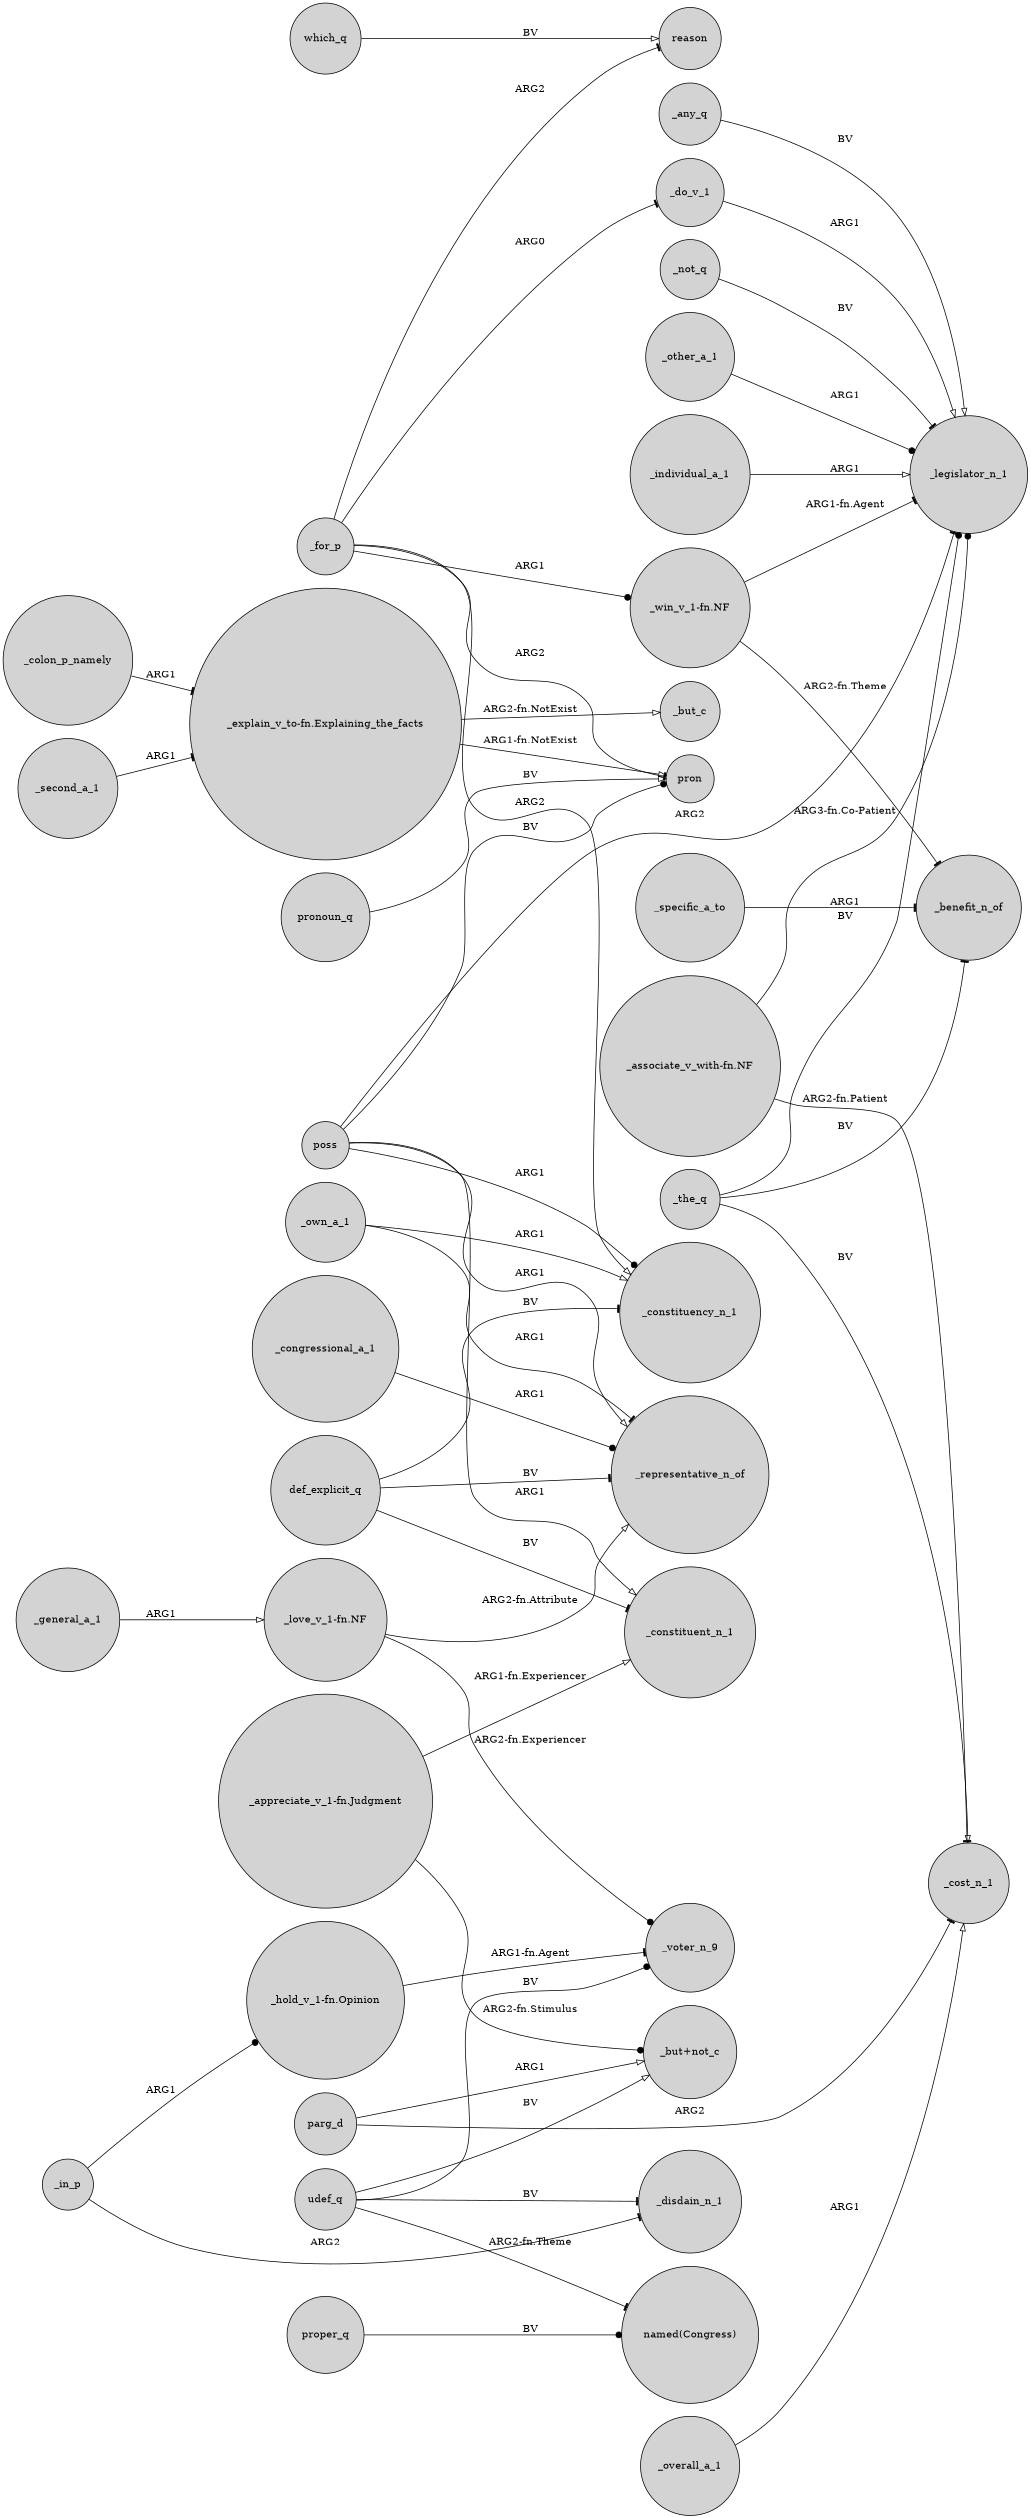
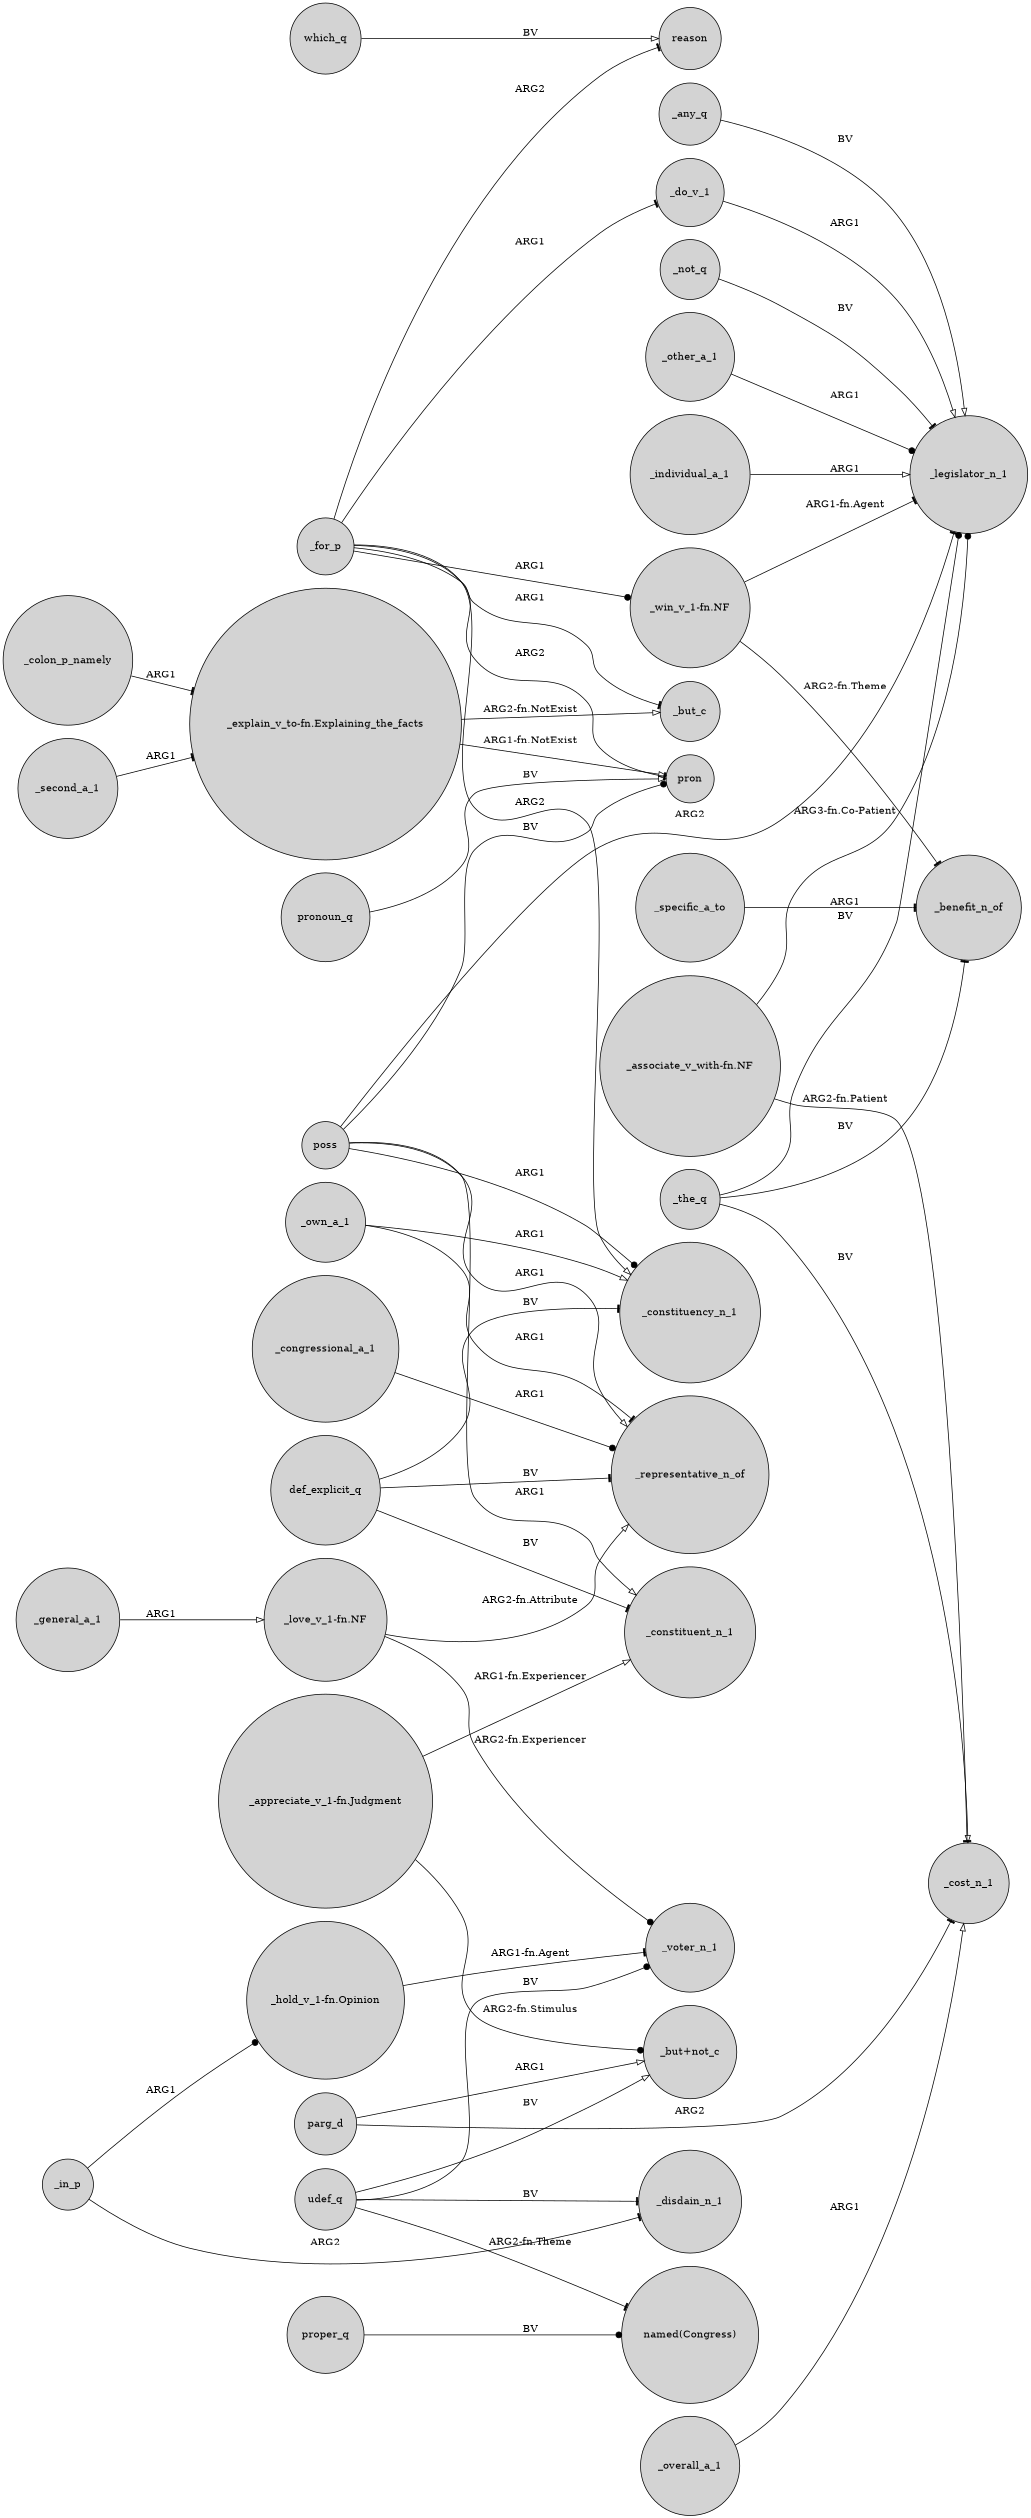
edge "_for_p" -> "_do_v_1": label "ARG0" -> "ARG1"
edge "_for_p" -> "_but_c": added, label "ARG1"
node "_voter_n_9": label "_voter_n_9" -> "_voter_n_1"
